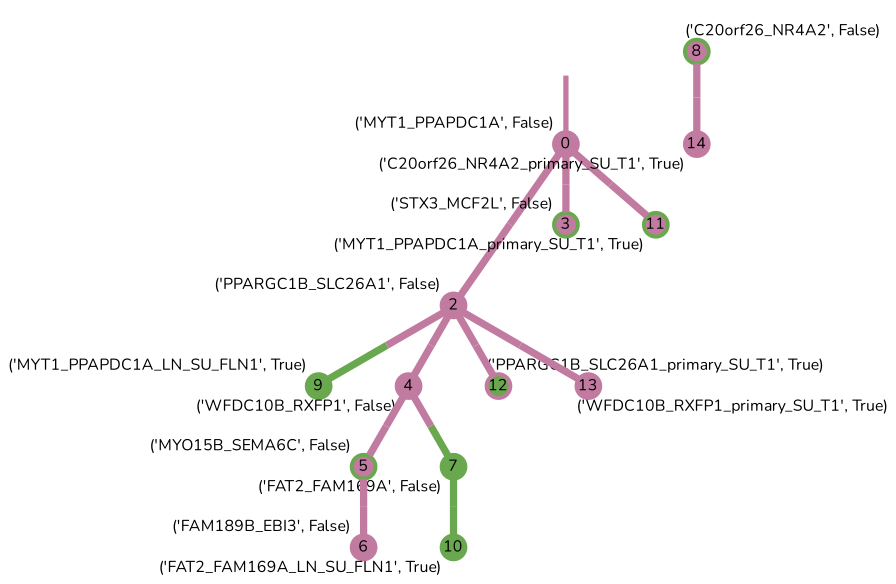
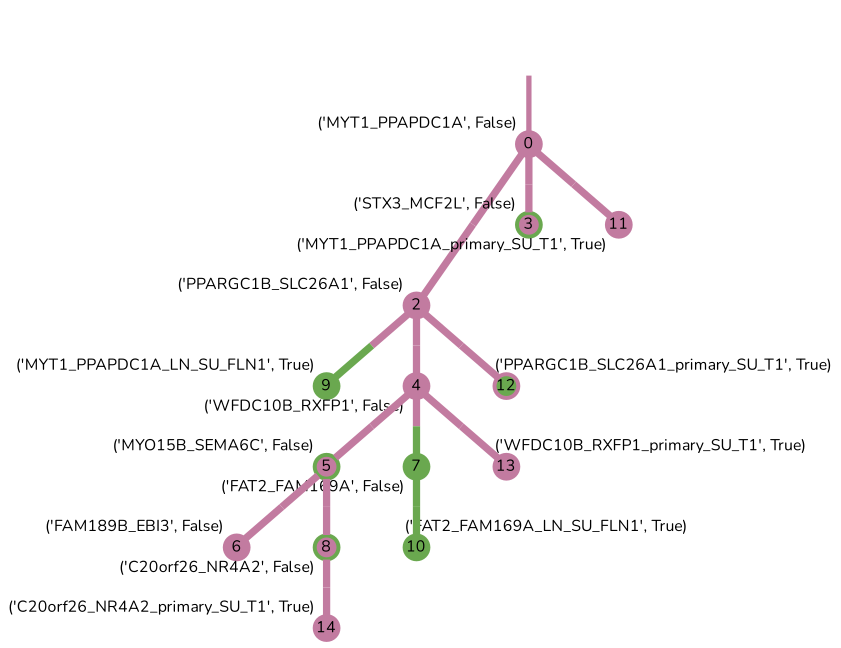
node "11 ('MYT1_PPAPDC1A_primary_SU_T1', True)": color #6aa84fff -> #c27ba0ff
edge "2 ('PPARGC1B_SLC26A1', False)" -> "13 ('WFDC10B_RXFP1_primary_SU_T1', True)": now "4 ('WFDC10B_RXFP1', False)" -> "13 ('WFDC10B_RXFP1_primary_SU_T1', True)"
edge "5 ('MYO15B_SEMA6C', False)" -> "8 ('C20orf26_NR4A2', False)": added
